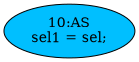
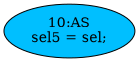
node "10:AS sel1 = sel;": label "10:AS sel1 = sel;" -> "10:AS sel5 = sel;"
